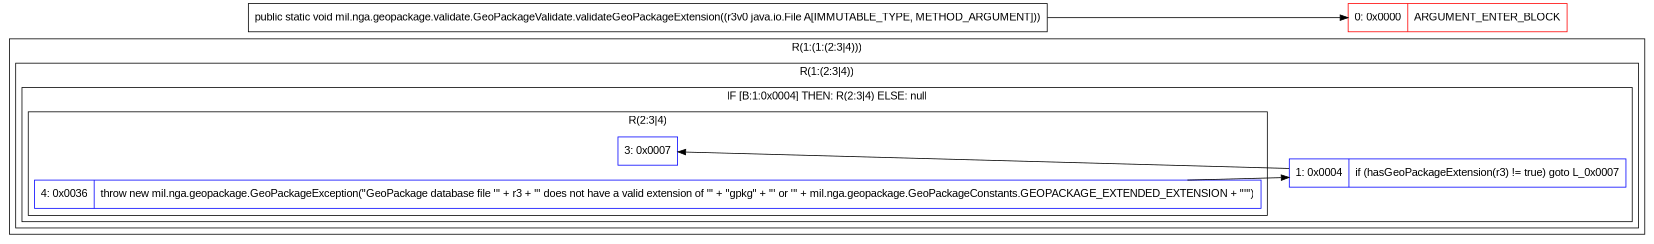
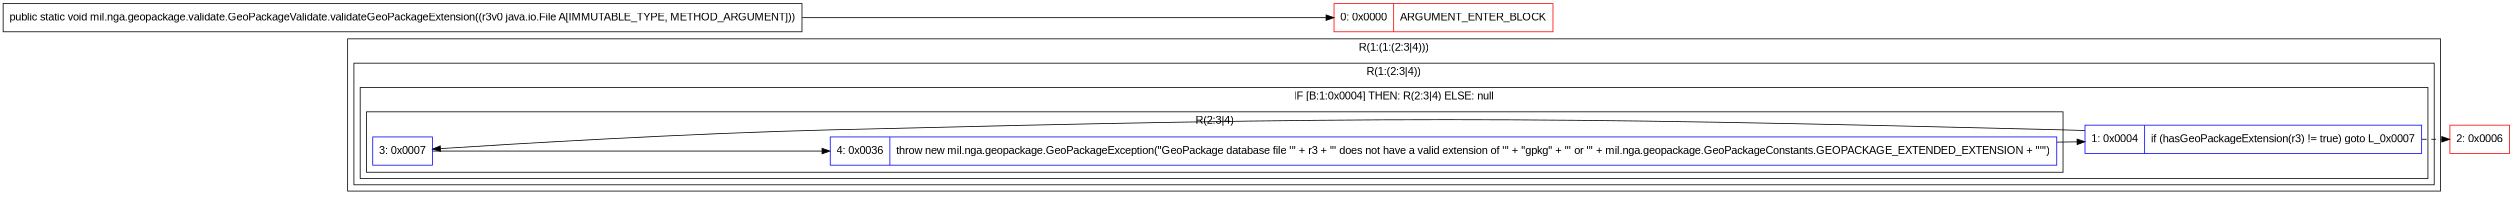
node "2: 0x0006": added
edge "3: 0x0007" -> "4: 0x0036": added
